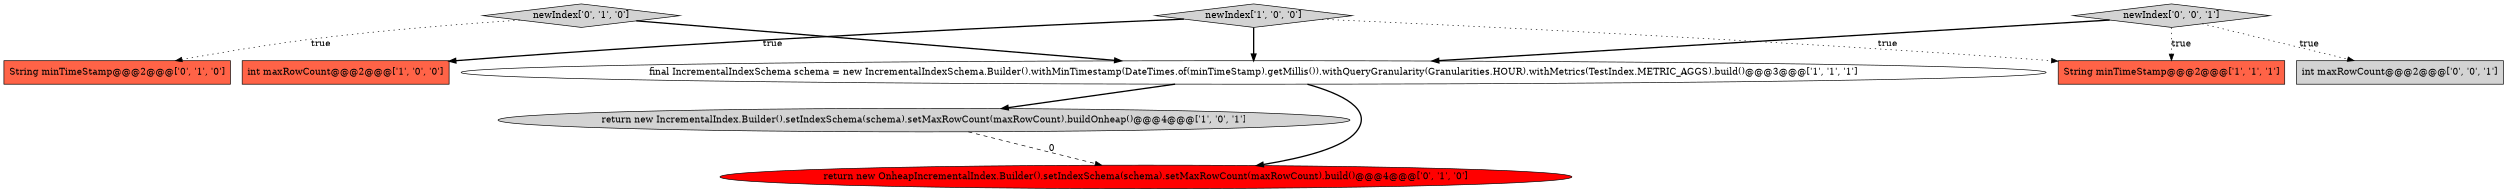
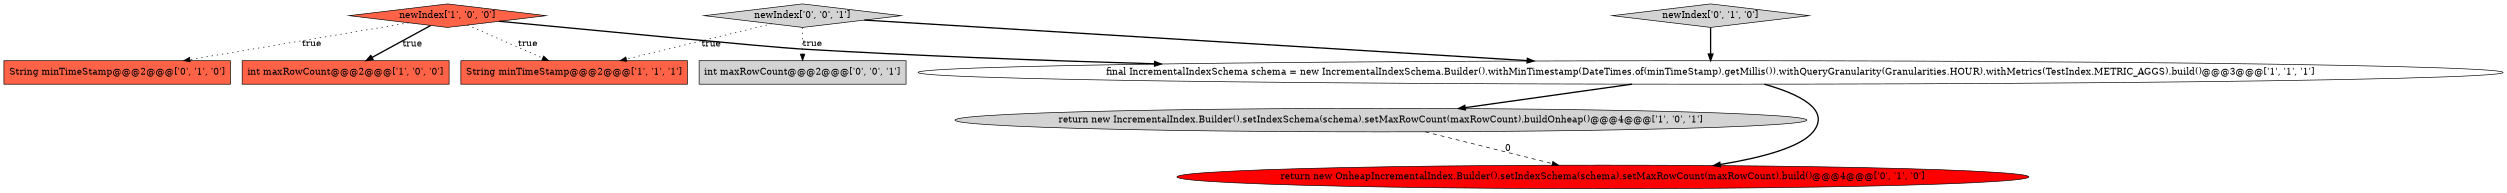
node "newIndex['1', '0', '0']": fillcolor lightgray -> tomato
edge "newIndex['0', '1', '0']" -> "String minTimeStamp@@@2@@@['0', '1', '0']": now "newIndex['1', '0', '0']" -> "String minTimeStamp@@@2@@@['0', '1', '0']"
